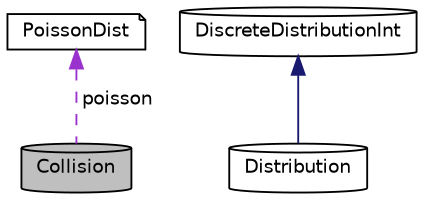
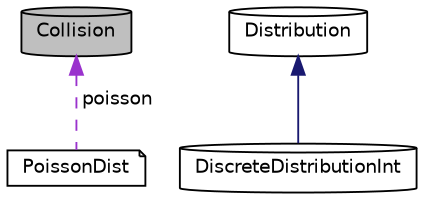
edge "Collision" -> "PoissonDist": reversed
edge "Distribution" -> "DiscreteDistributionInt": reversed
